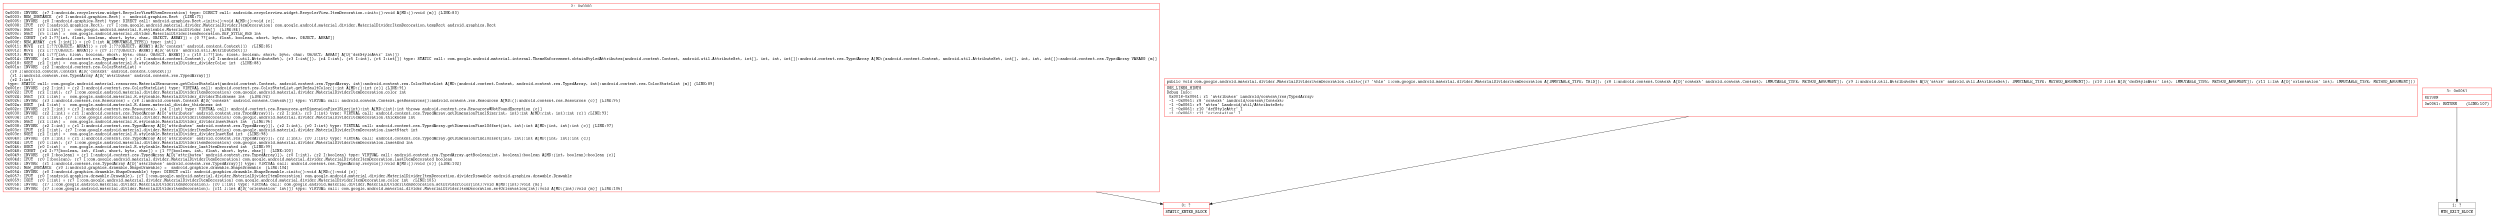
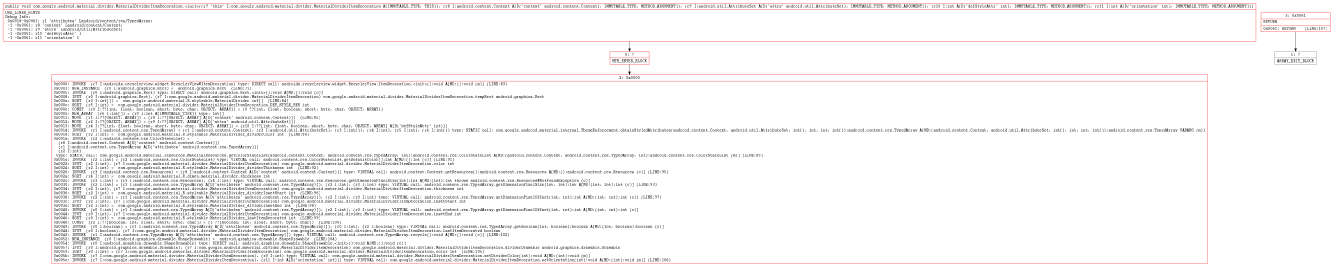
edge "2: 0x0000" -> "0: ?": reversed
node "0: ?": text "STATIC_ENTER_BLOCK" -> "MTH_ENTER_BLOCK"
node "1: ?": text "MTH_EXIT_BLOCK" -> "ARRAY_EXIT_BLOCK"
